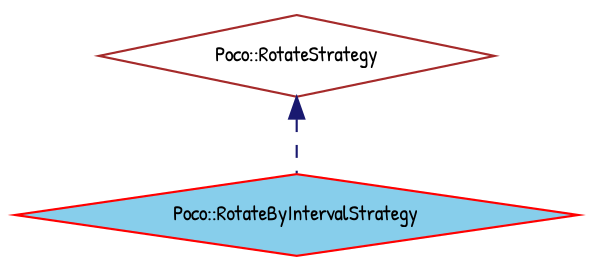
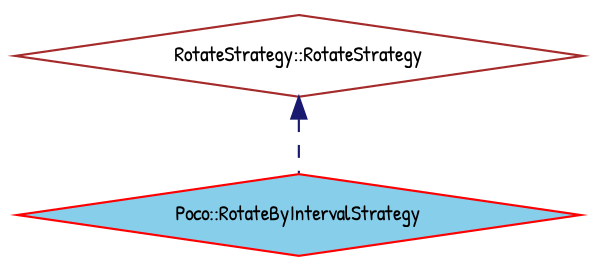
node "Poco::RotateStrategy": label "Poco::RotateStrategy" -> "RotateStrategy::RotateStrategy"
